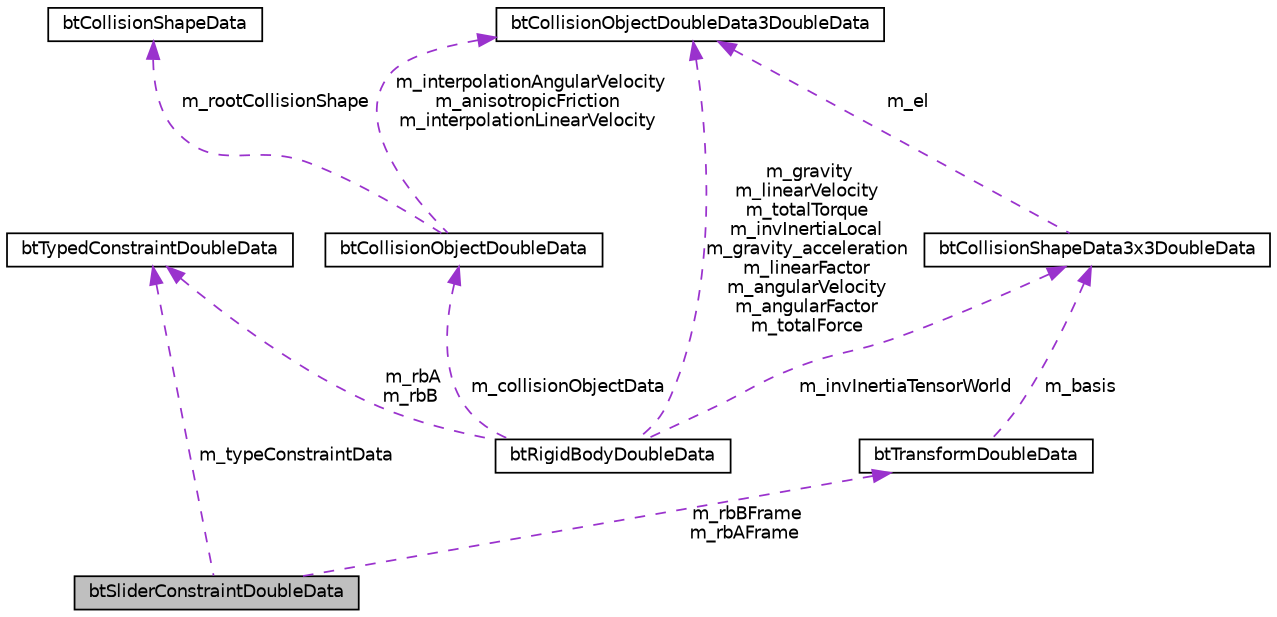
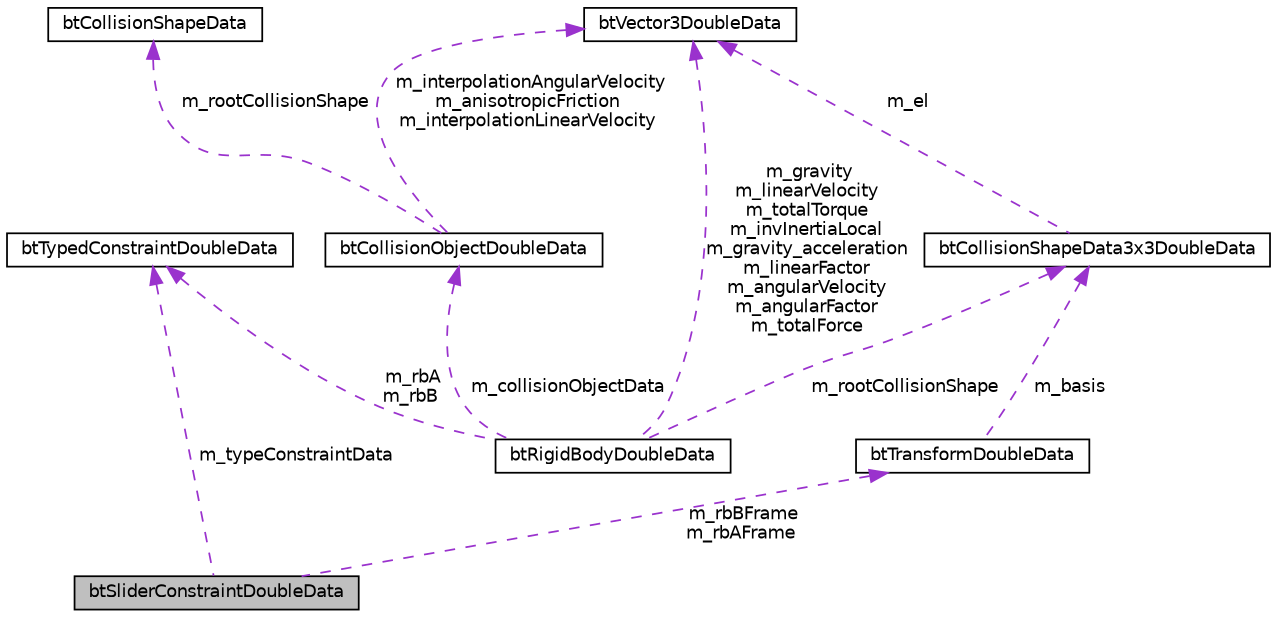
node "btCollisionObjectDoubleData3DoubleData": label "btCollisionObjectDoubleData3DoubleData" -> "btVector3DoubleData"
edge "btRigidBodyDoubleData" -> "btCollisionShapeData3x3DoubleData": label " m_invInertiaTensorWorld" -> " m_rootCollisionShape"
